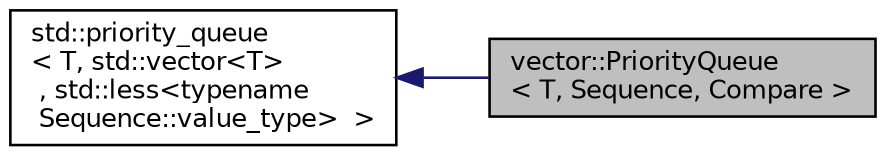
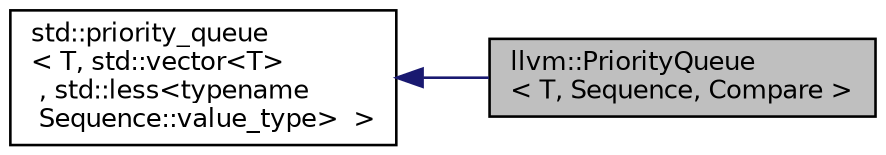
node "vector::PriorityQueue < T, Sequence, Compare >": label "vector::PriorityQueue < T, Sequence, Compare >" -> "llvm::PriorityQueue < T, Sequence, Compare >"
